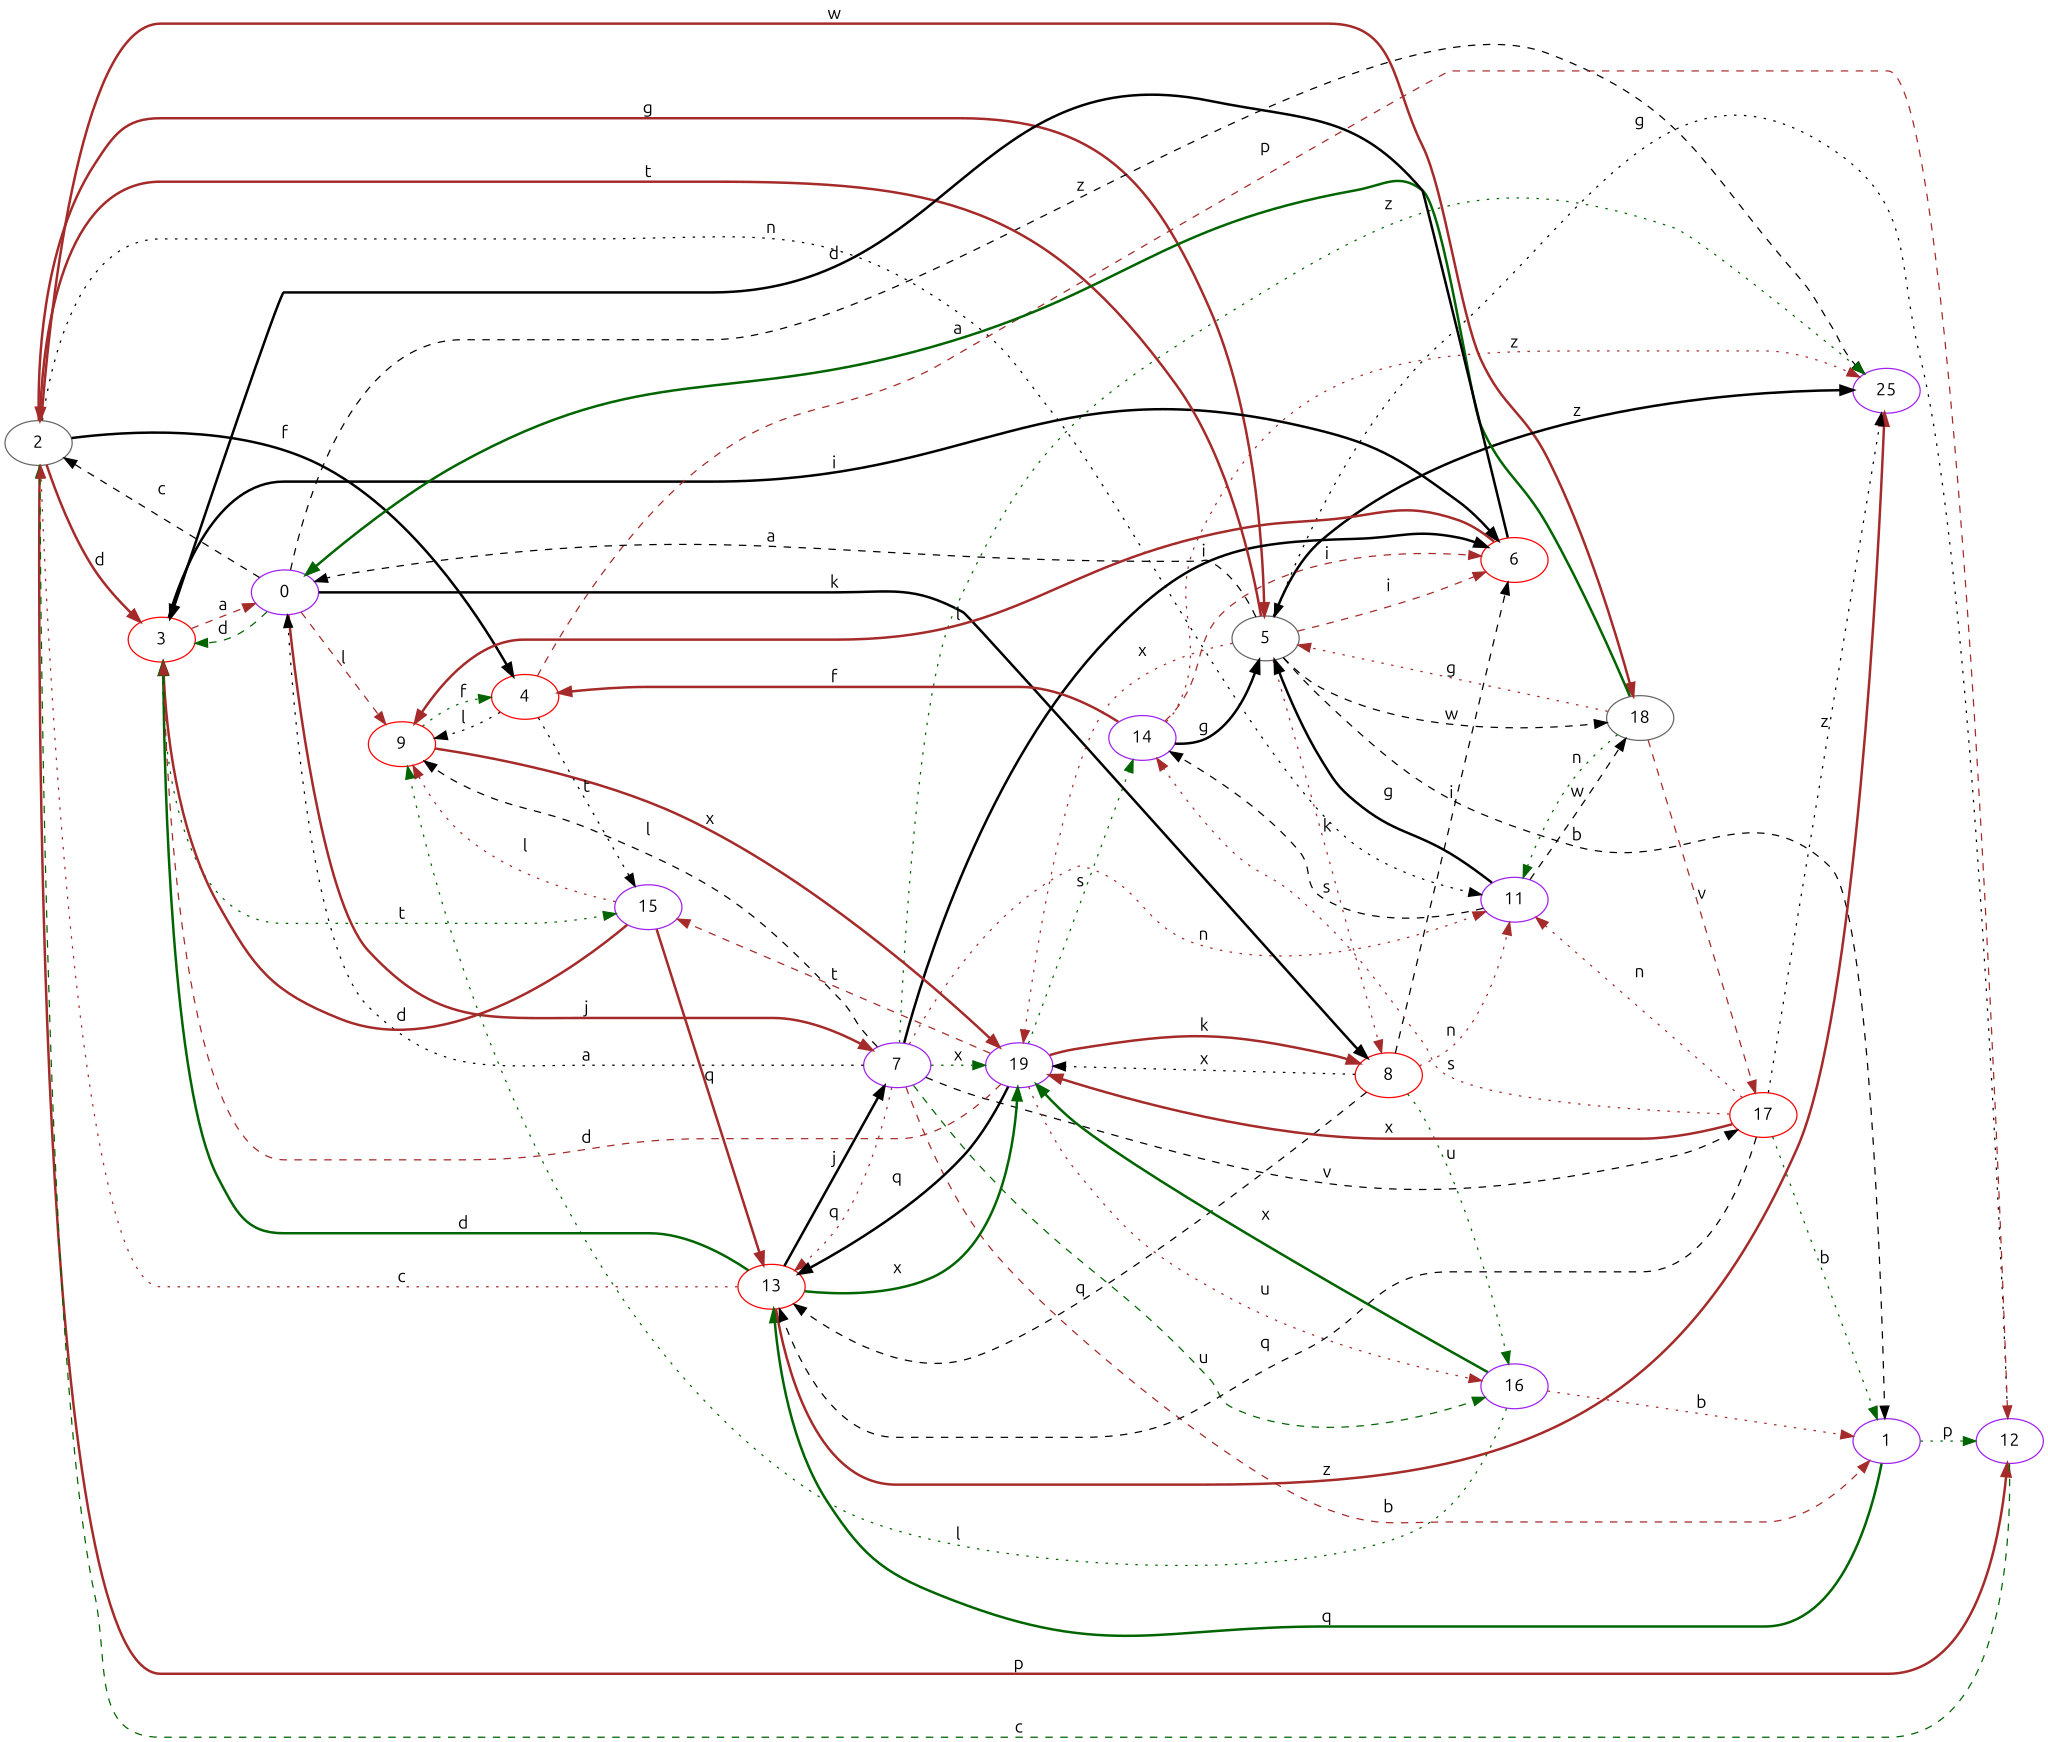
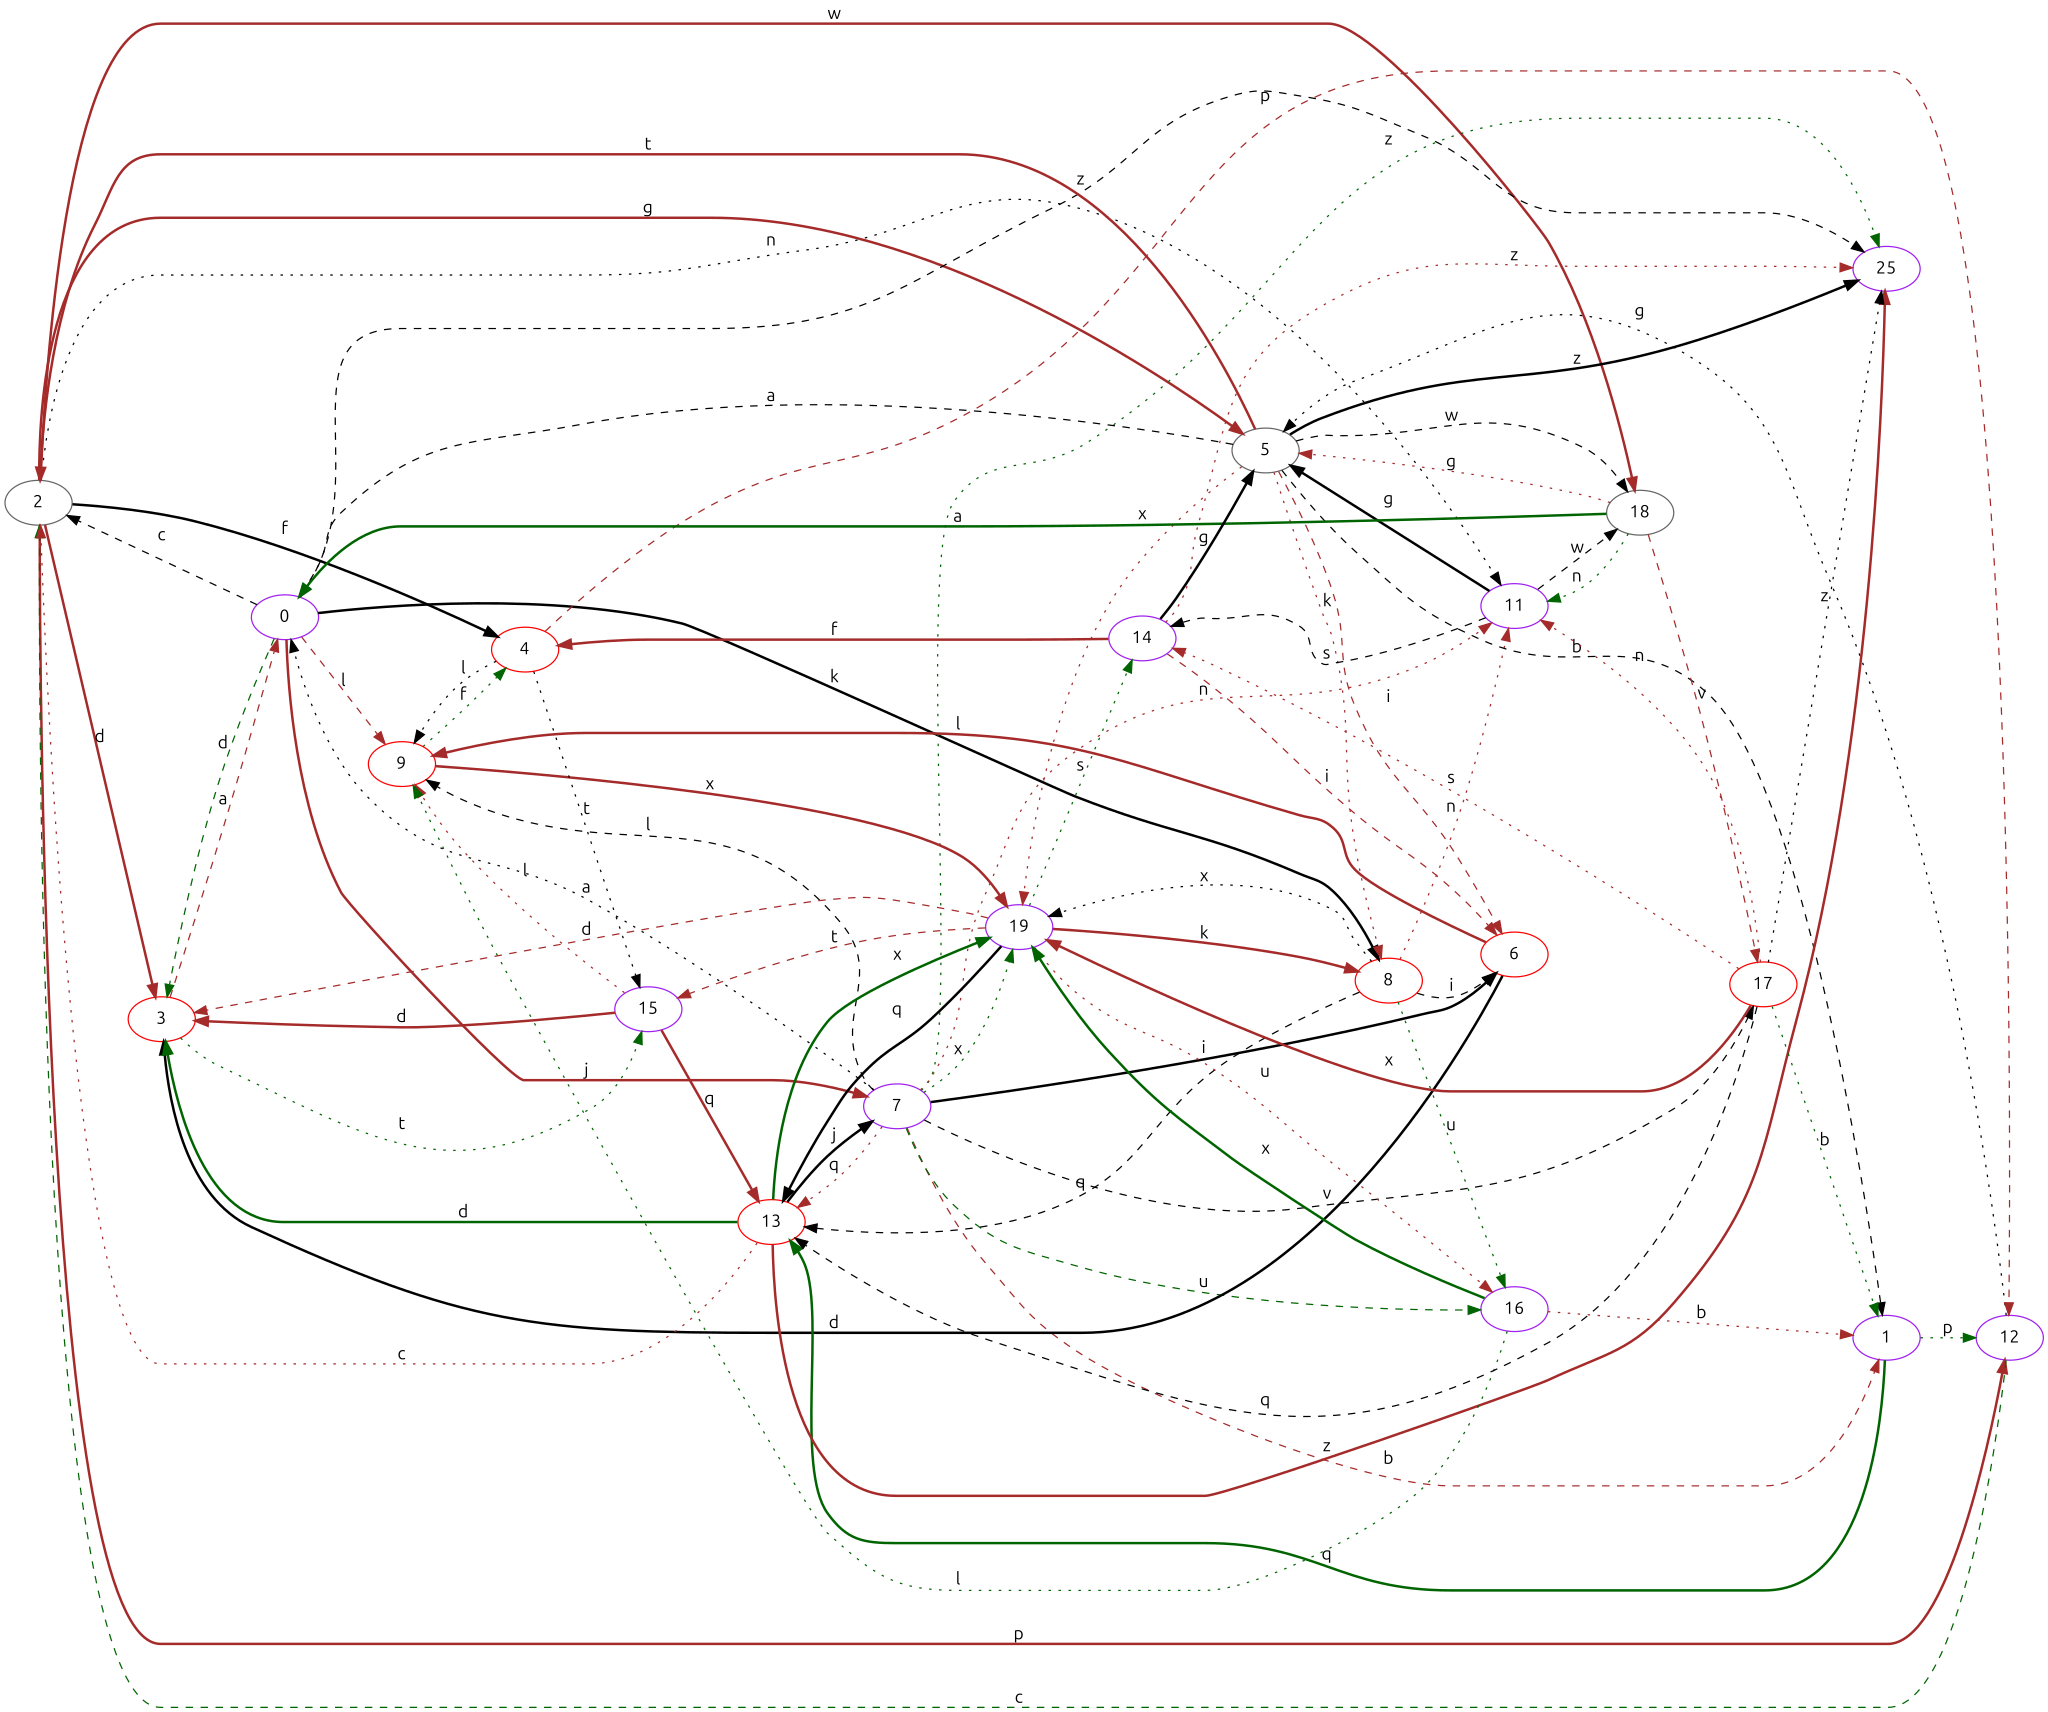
edge "3" -> "6": removed, label "i"
